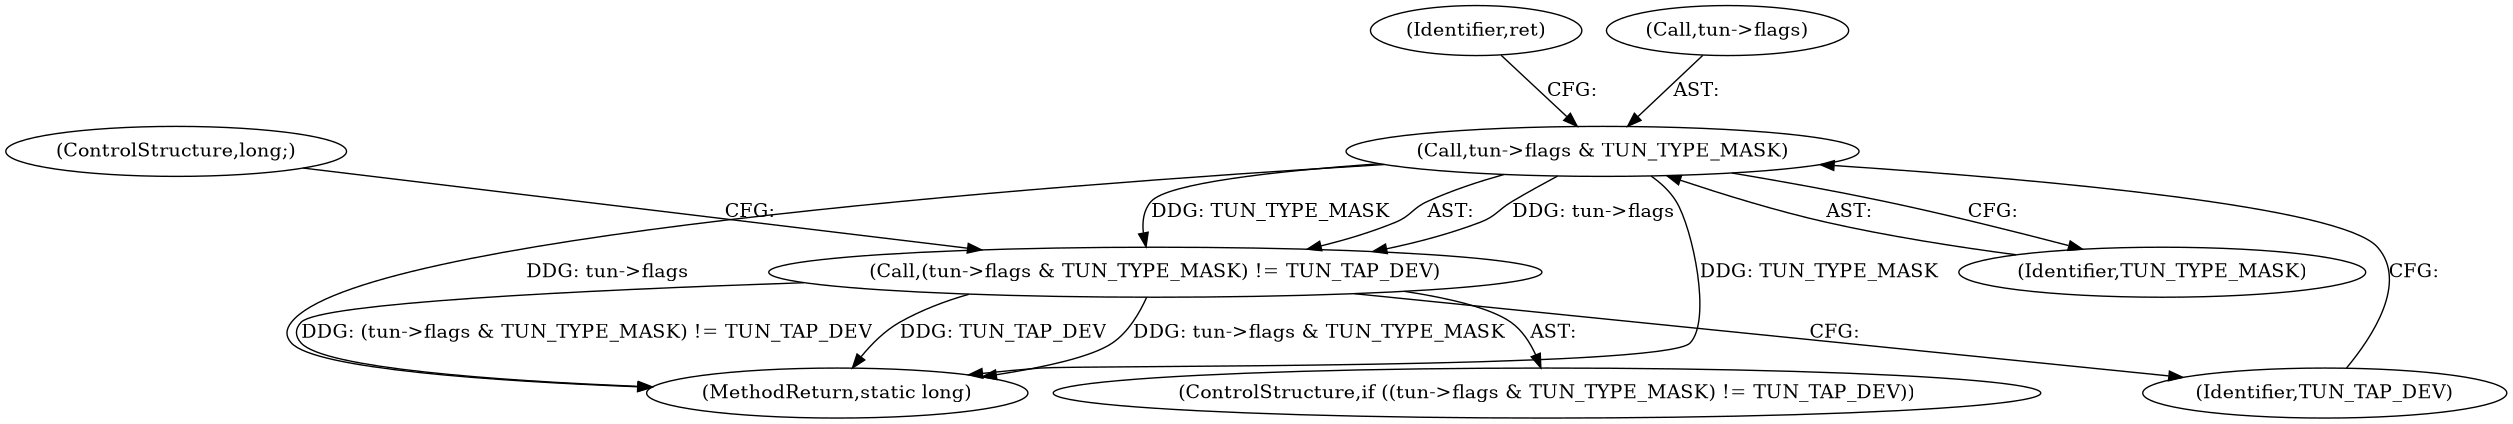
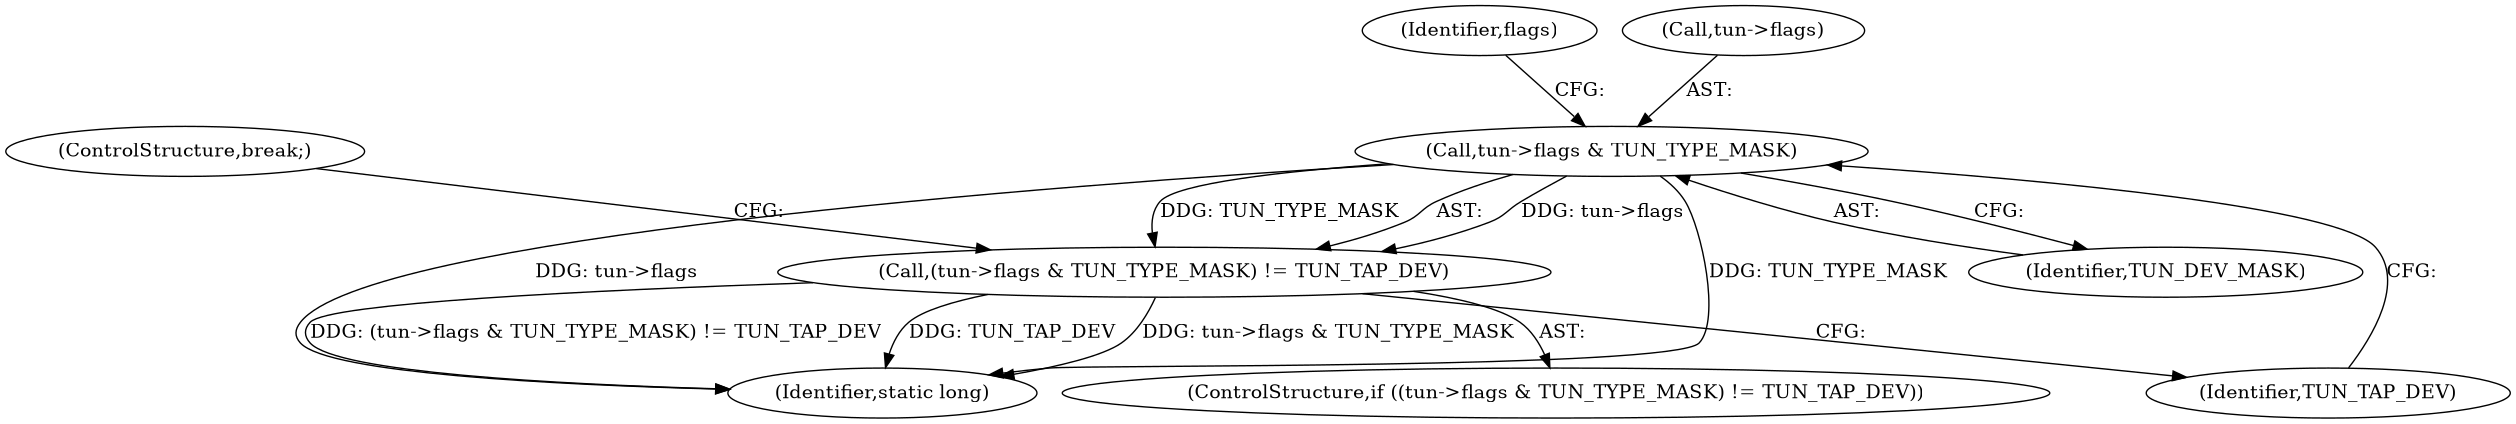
node "(Identifier,ret)": label "(Identifier,ret)" -> "(Identifier,flags)"
node "(ControlStructure,long;)": label "(ControlStructure,long;)" -> "(ControlStructure,break;)"
node "(Identifier,TUN_TYPE_MASK)": label "(Identifier,TUN_TYPE_MASK)" -> "(Identifier,TUN_DEV_MASK)"
node "(MethodReturn,static long)": label "(MethodReturn,static long)" -> "(Identifier,static long)"
